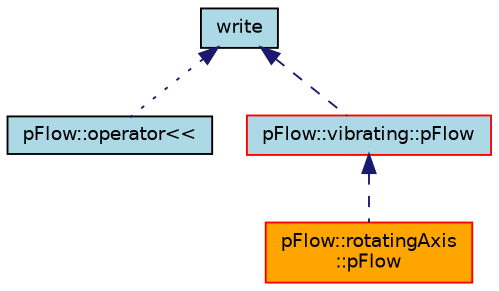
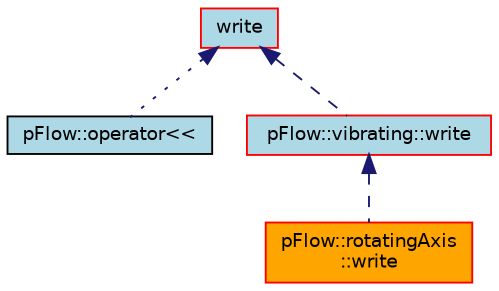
node "write": color black -> red
node "pFlow::vibrating::pFlow": label "pFlow::vibrating::pFlow" -> "pFlow::vibrating::write"
node "pFlow::rotatingAxis ::pFlow": label "pFlow::rotatingAxis ::pFlow" -> "pFlow::rotatingAxis ::write"
